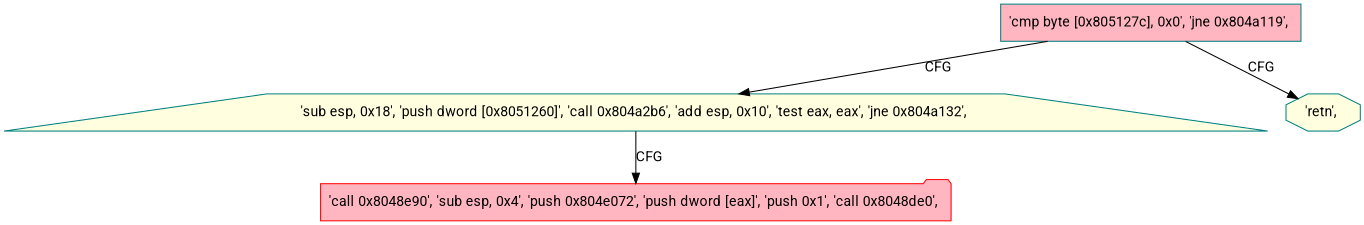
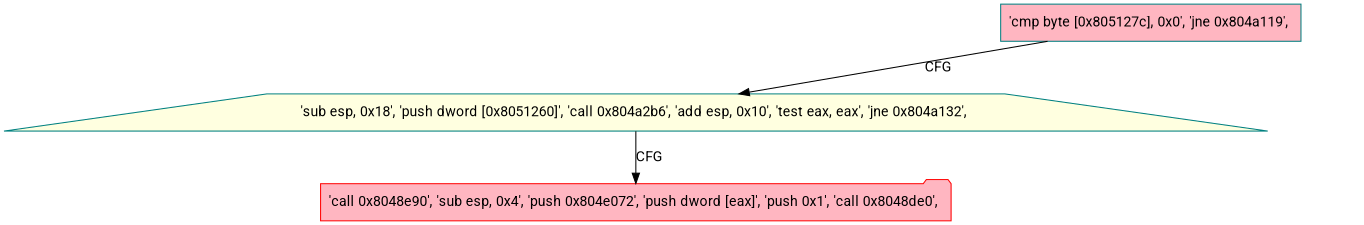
node "'retn',": removed
